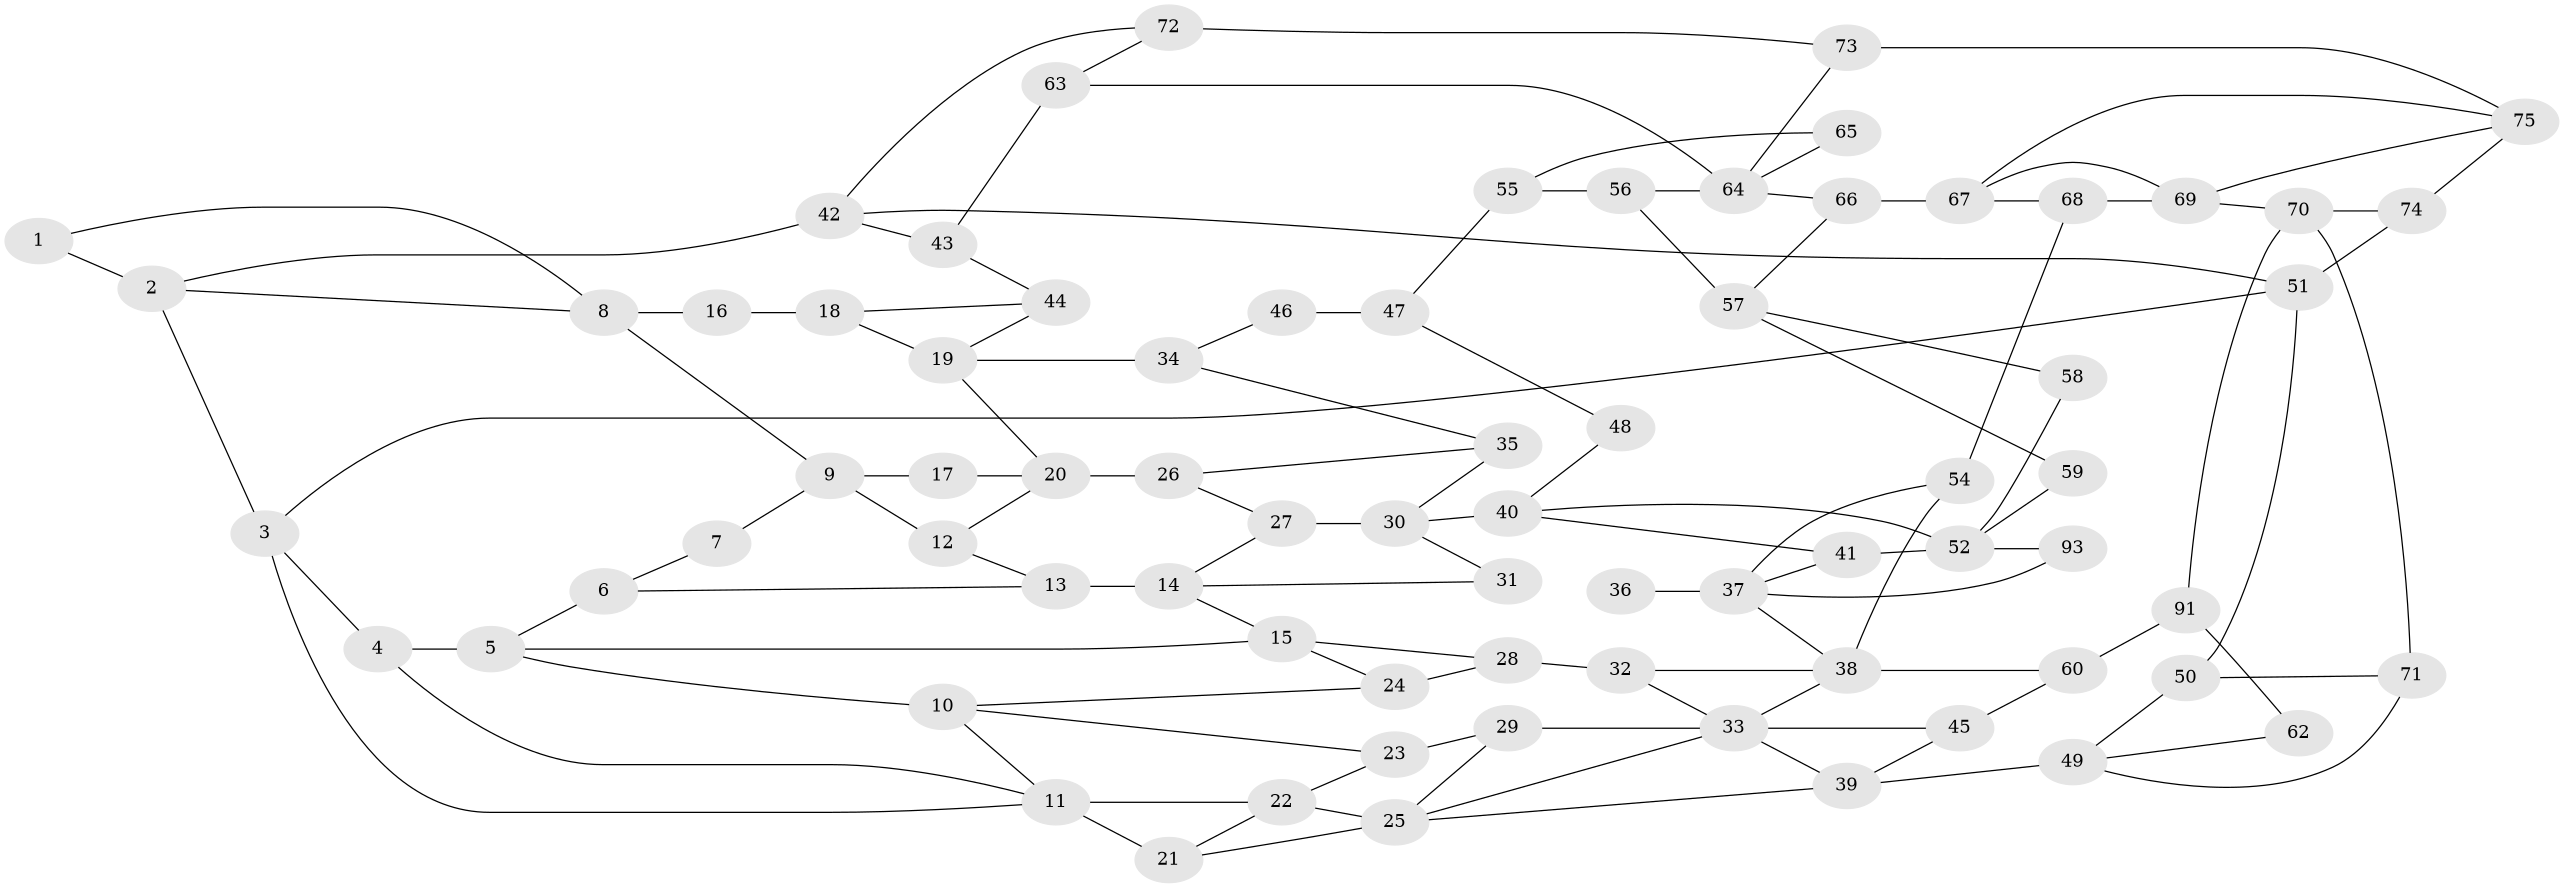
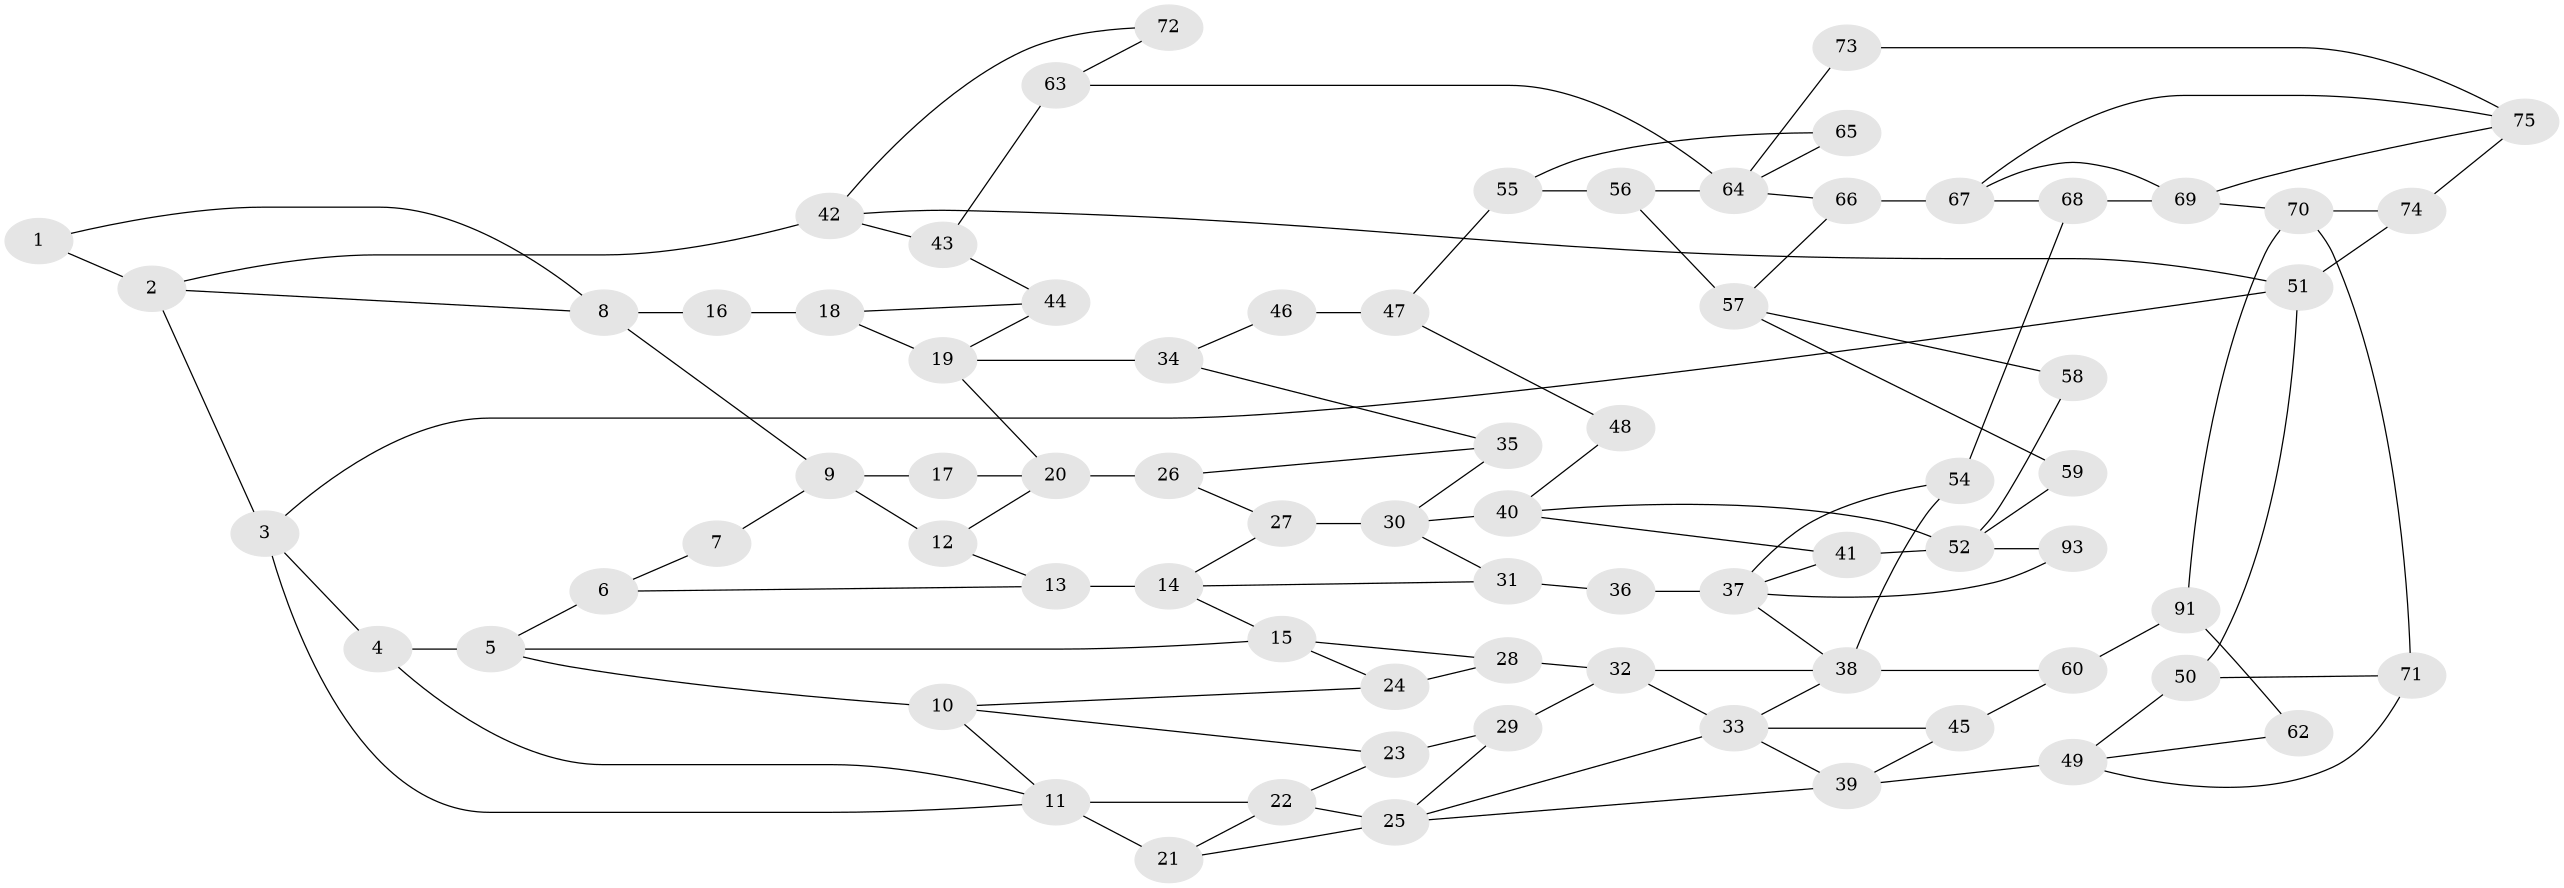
edge "72" -- "73": removed
edge "31" -- "36": added
edge "29" -- "33": now "29" -- "32"
